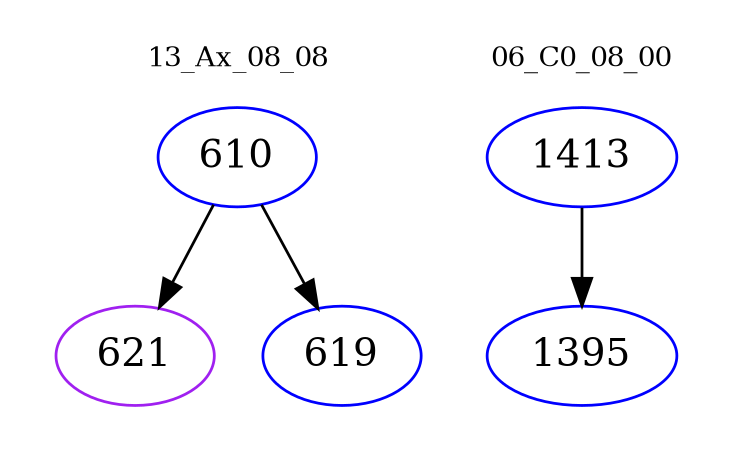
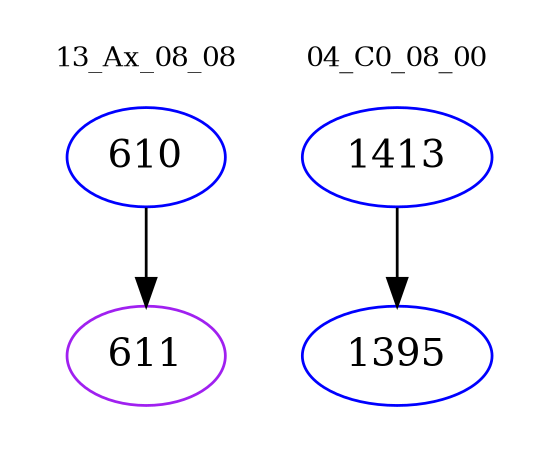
cluster "06_C0_08_00": label "06_C0_08_00" -> "04_C0_08_00"
node "621": label "621" -> "611"
node "619": removed
